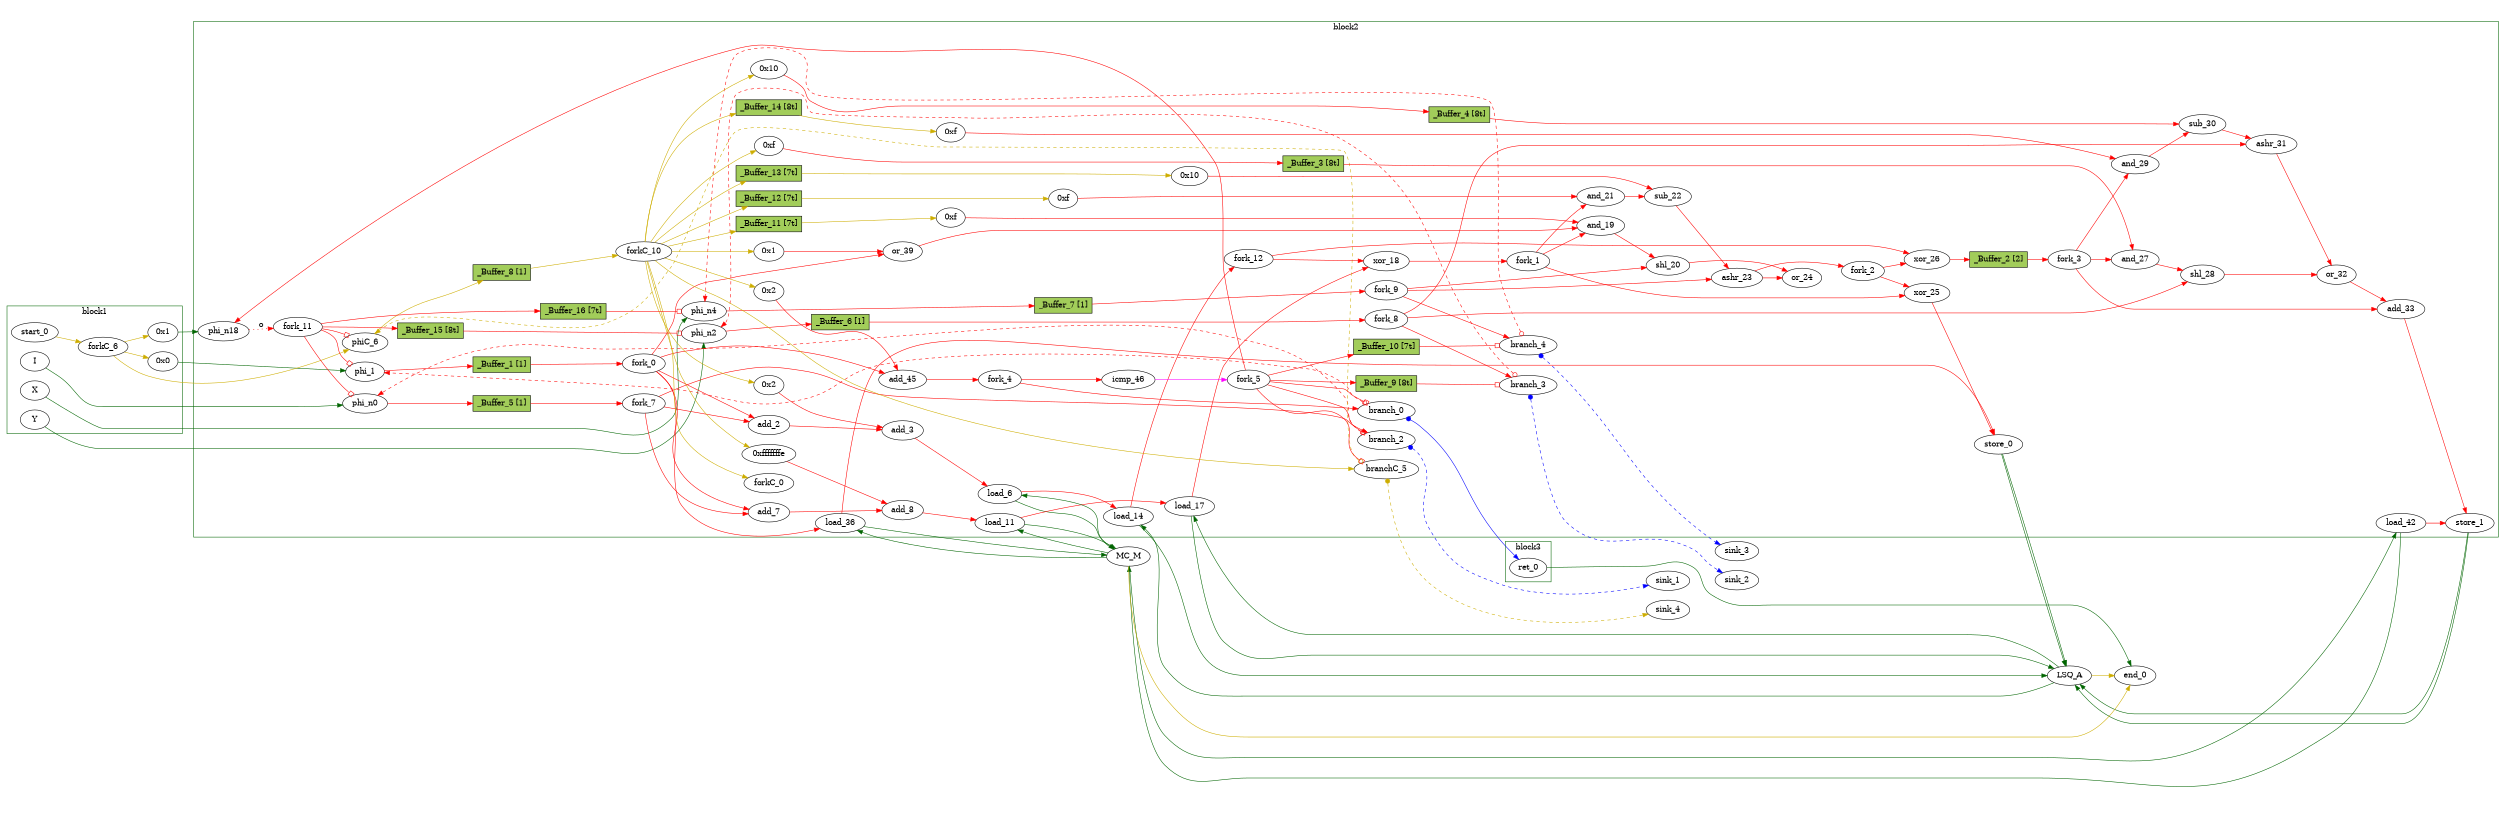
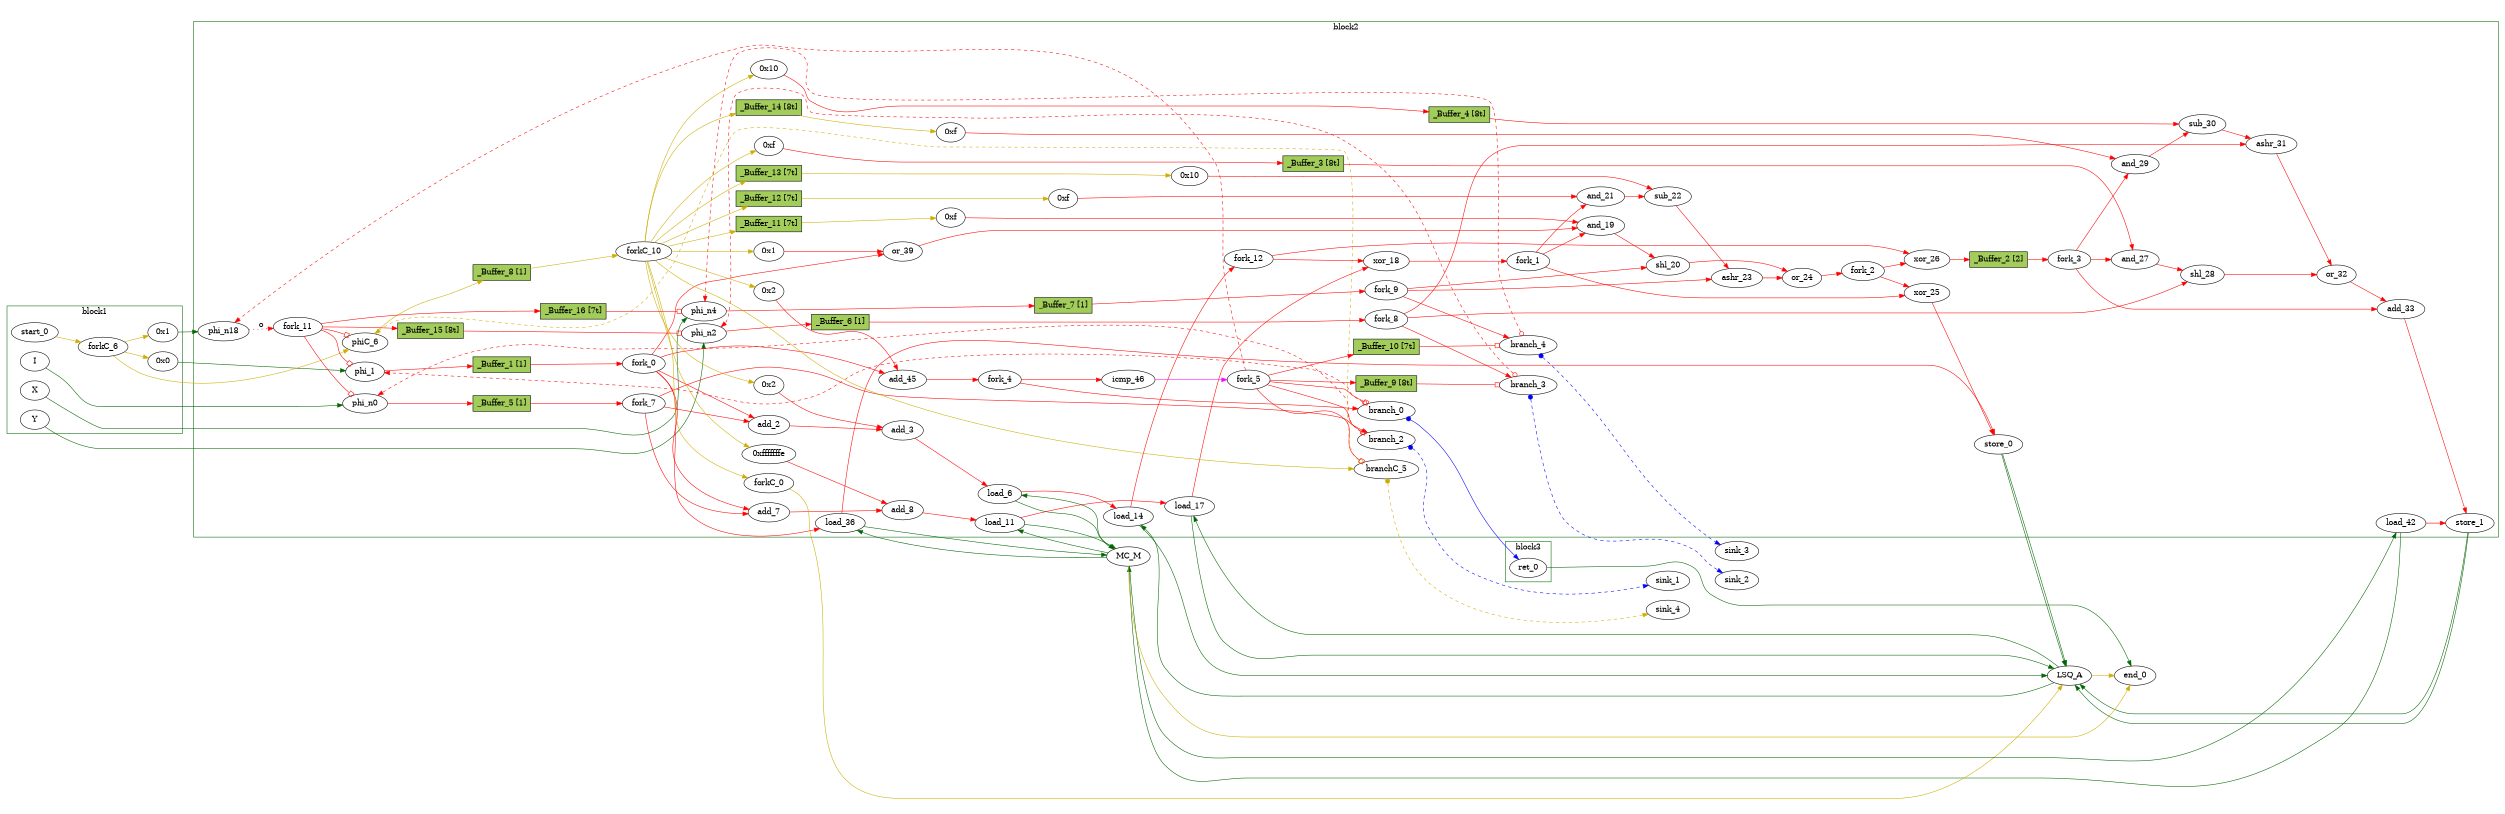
edge "fork_5" -> "phi_n18": style solid -> dashed
edge "ashr_23" -> "fork_2": now "or_24" -> "fork_2"
edge "forkC_0" -> "LSQ_A": added
